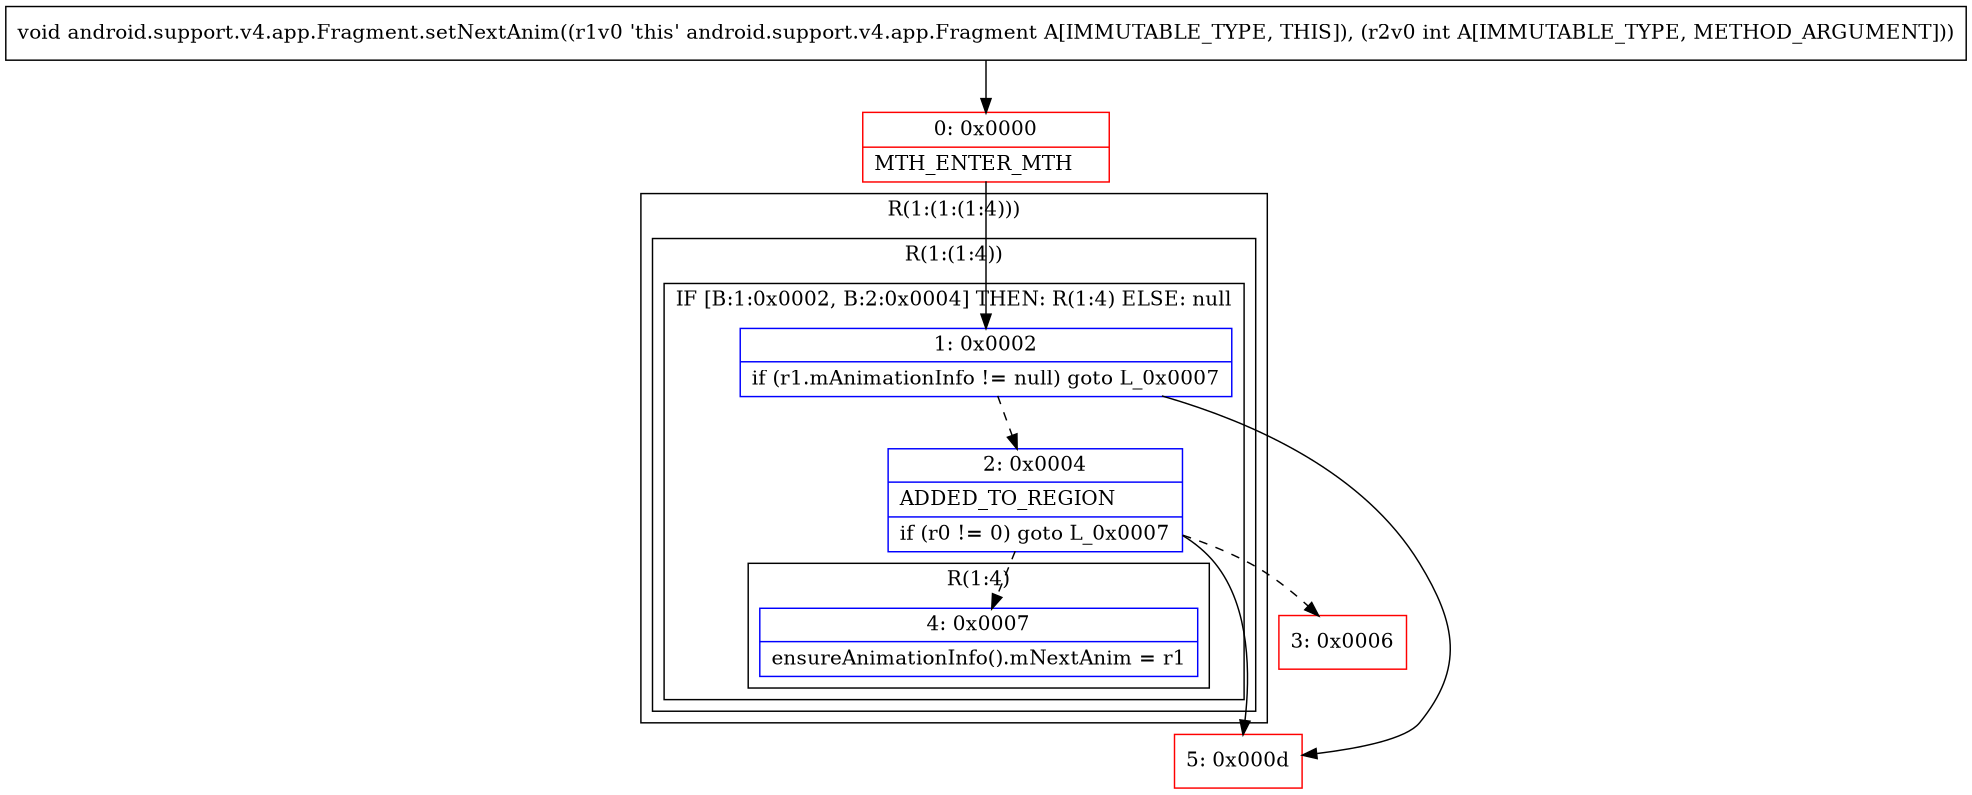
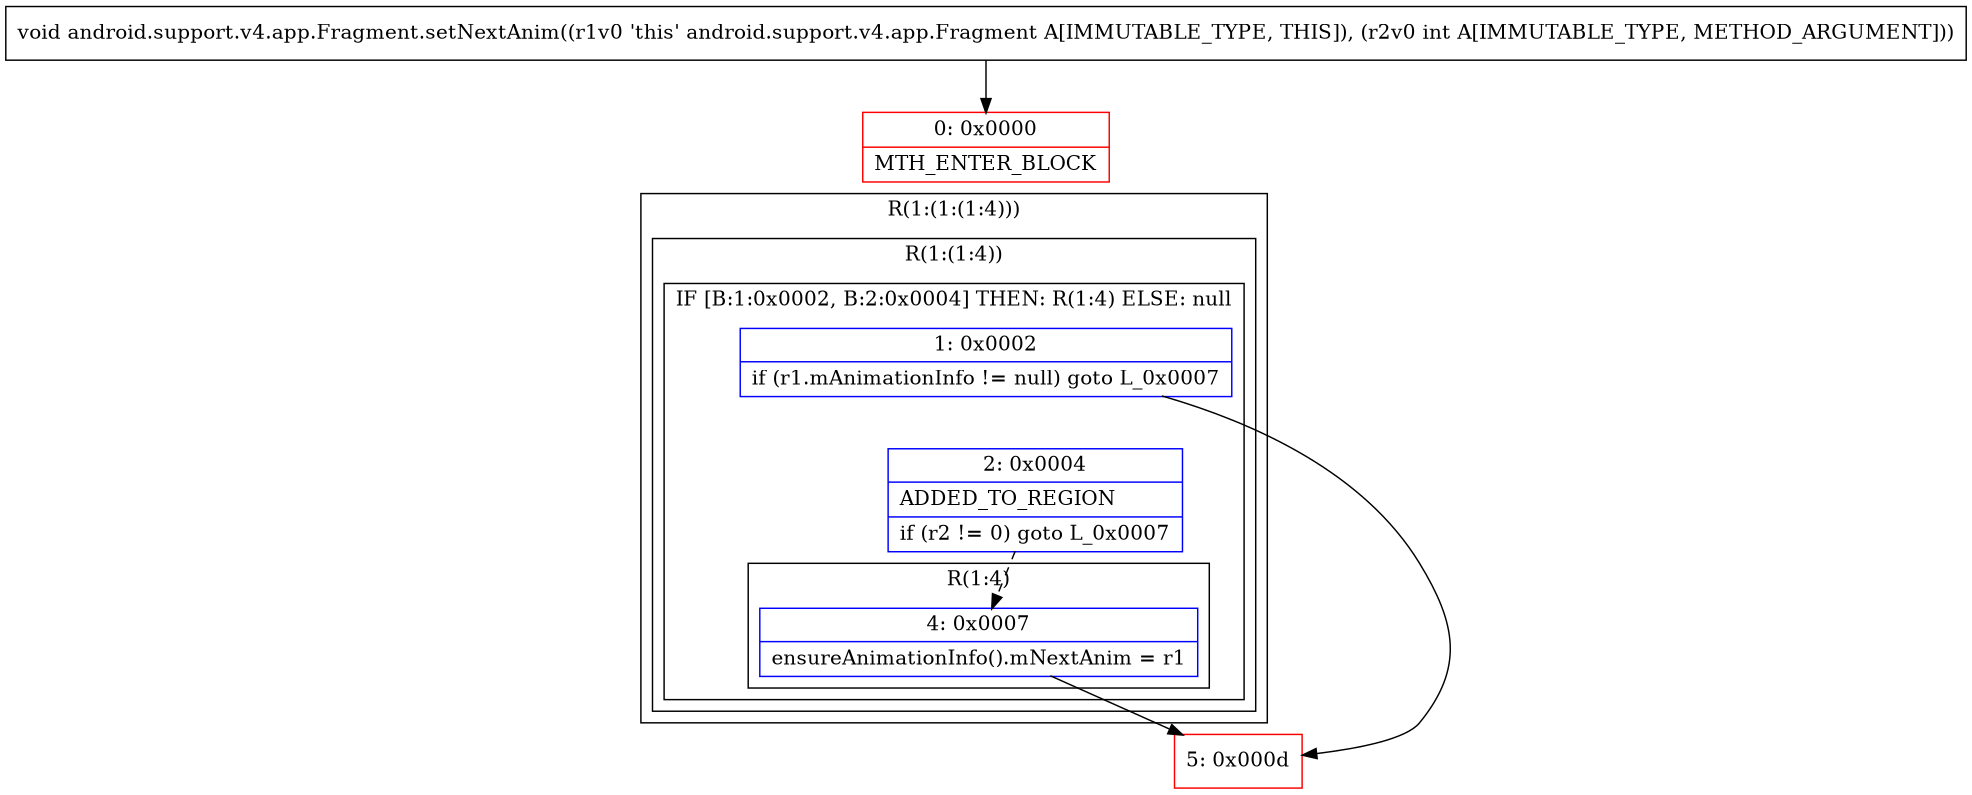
node "0: 0x0000": text "MTH_ENTER_MTH" -> "MTH_ENTER_BLOCK"
edge "0: 0x0000" -> "1: 0x0002": removed
edge "1: 0x0002" -> "2: 0x0004": removed
node "2: 0x0004": text "if (r0 != 0) goto L_0x0007" -> "if (r2 != 0) goto L_0x0007"
edge "2: 0x0004" -> "5: 0x000d": now "4: 0x0007" -> "5: 0x000d"
node "3: 0x0006": removed
